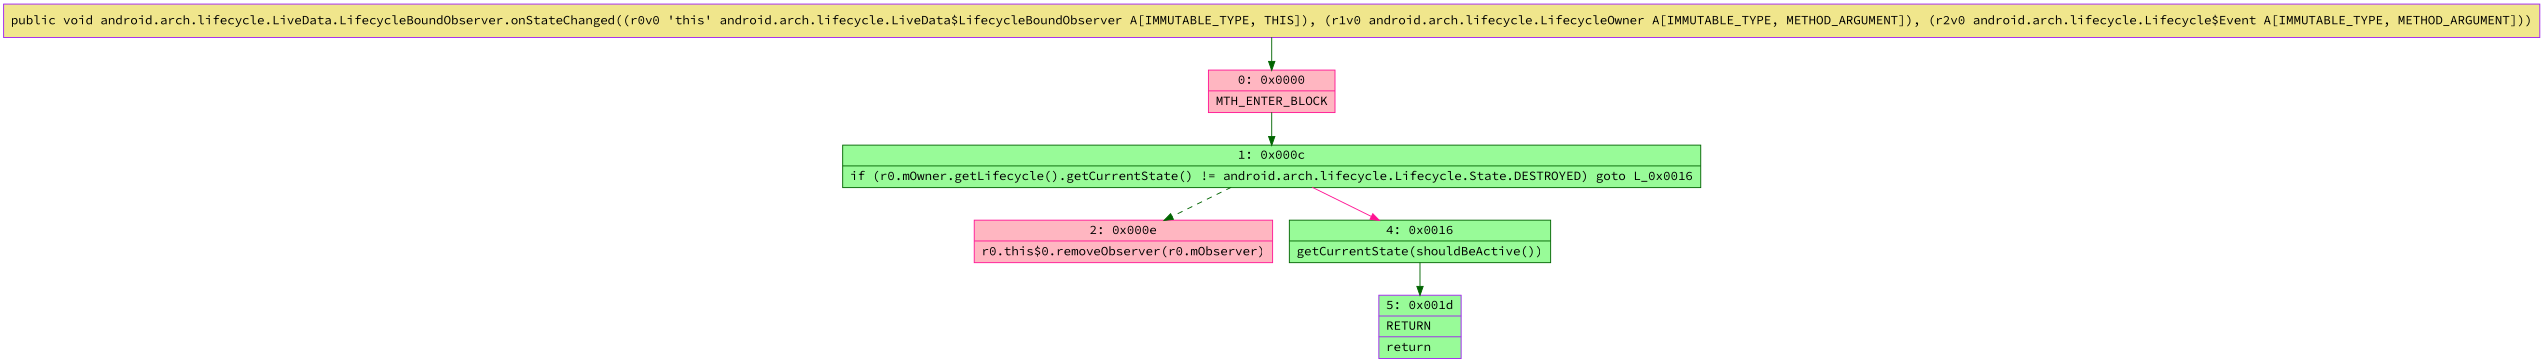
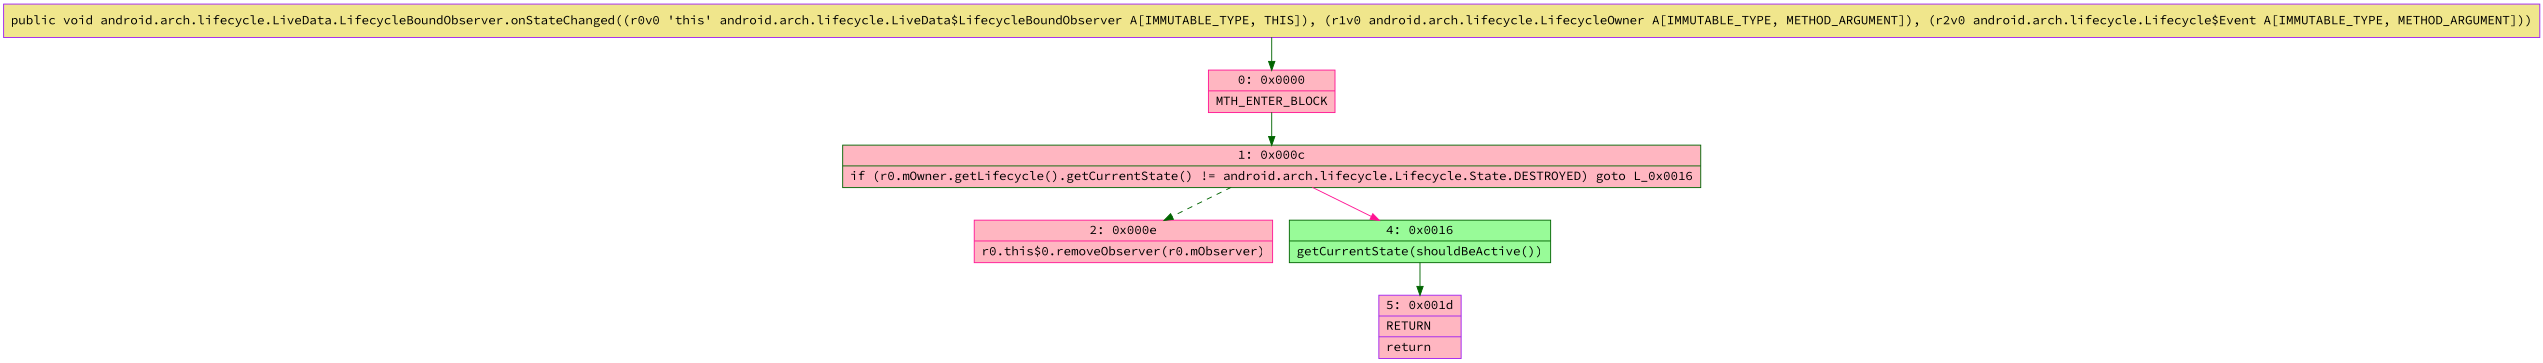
node "1: 0x000c": fillcolor palegreen -> lightpink
node "5: 0x001d": fillcolor palegreen -> lightpink
